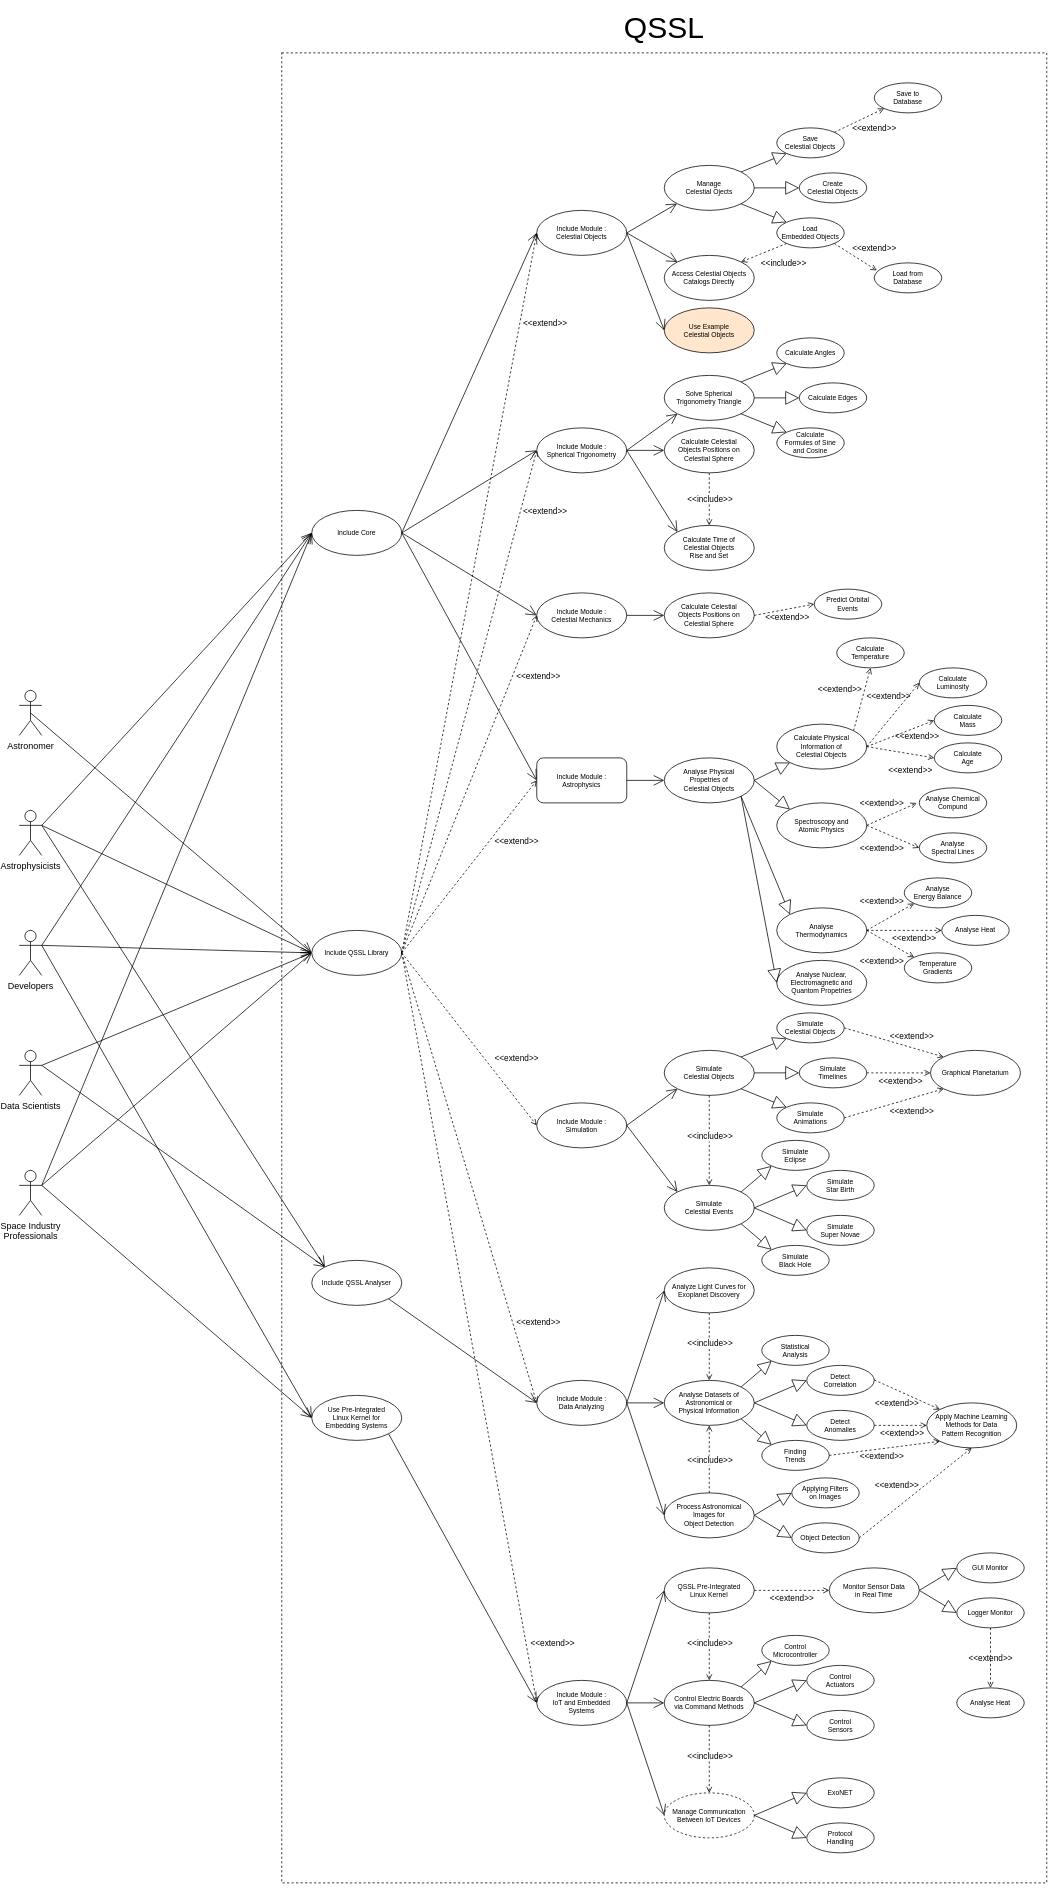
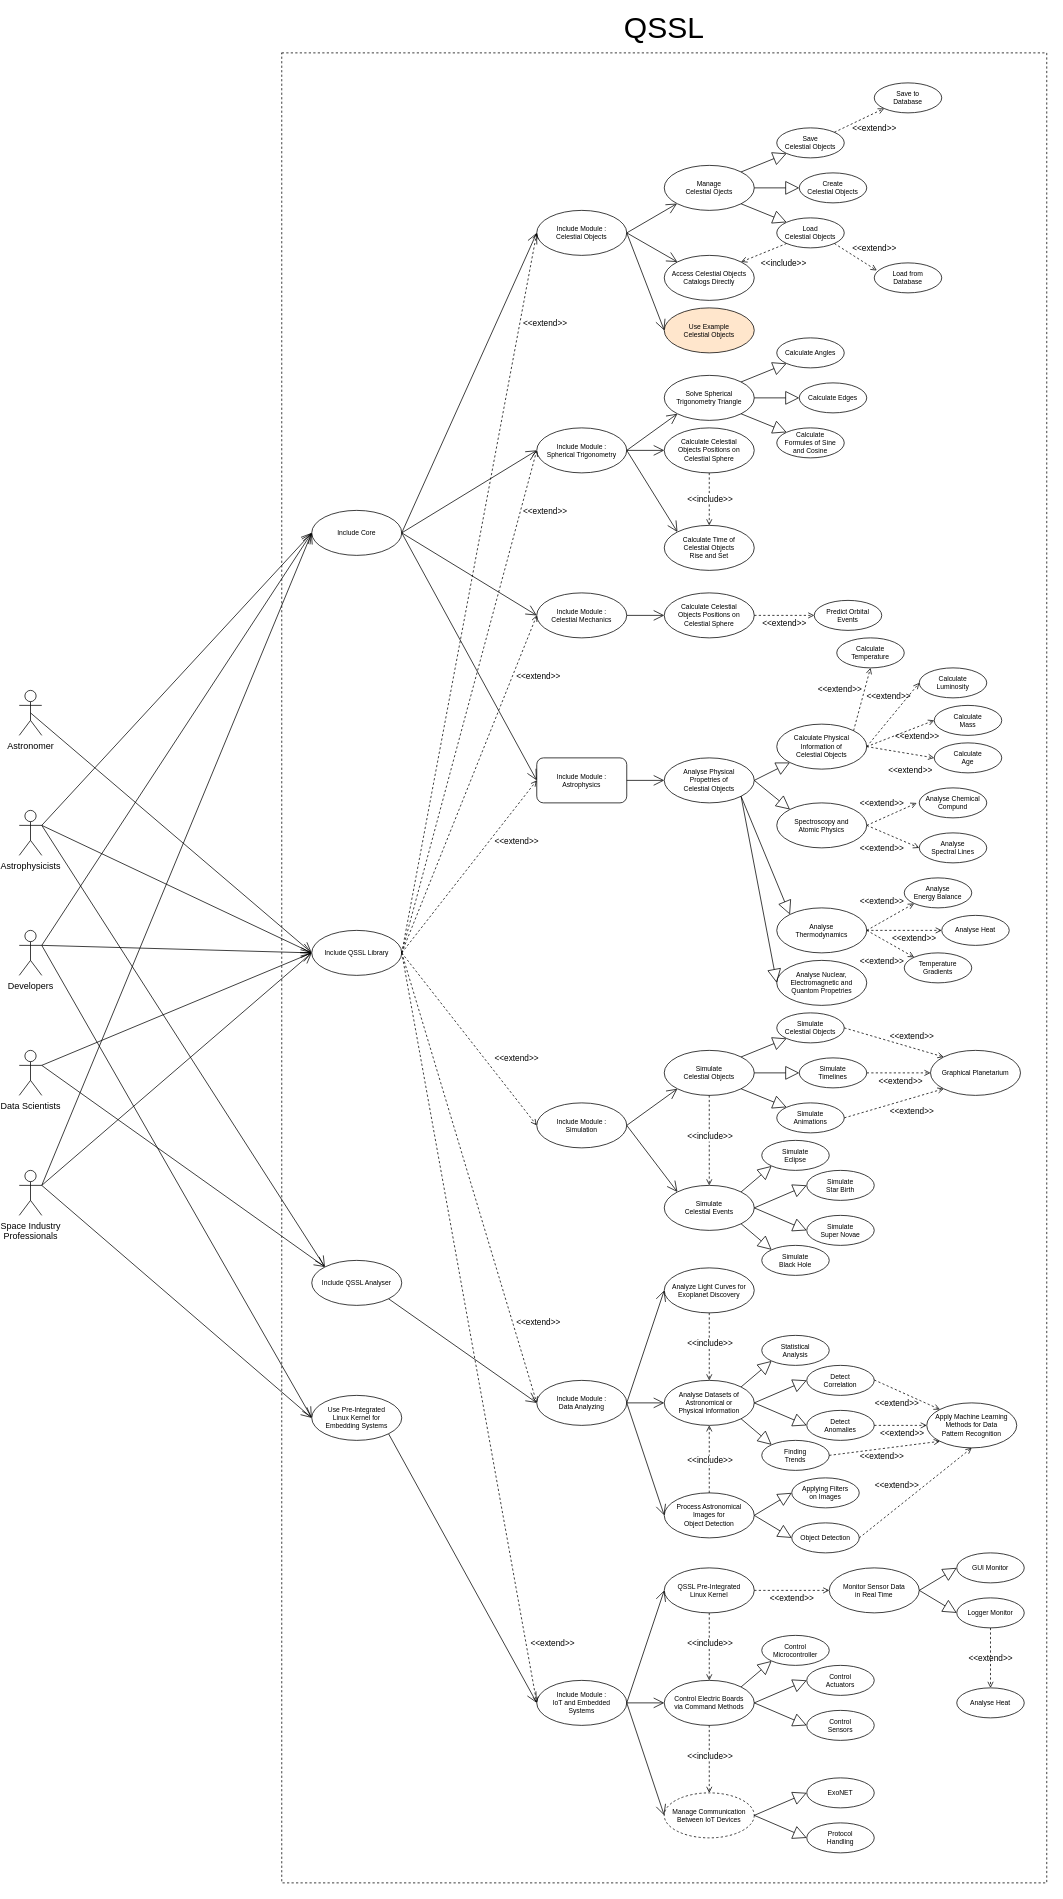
node "Load Embedded Objects": label "Load Embedded Objects" -> "Load Celestial Objects"
node "Predict Orbital Events": moved (848, 604) -> (848, 615)
